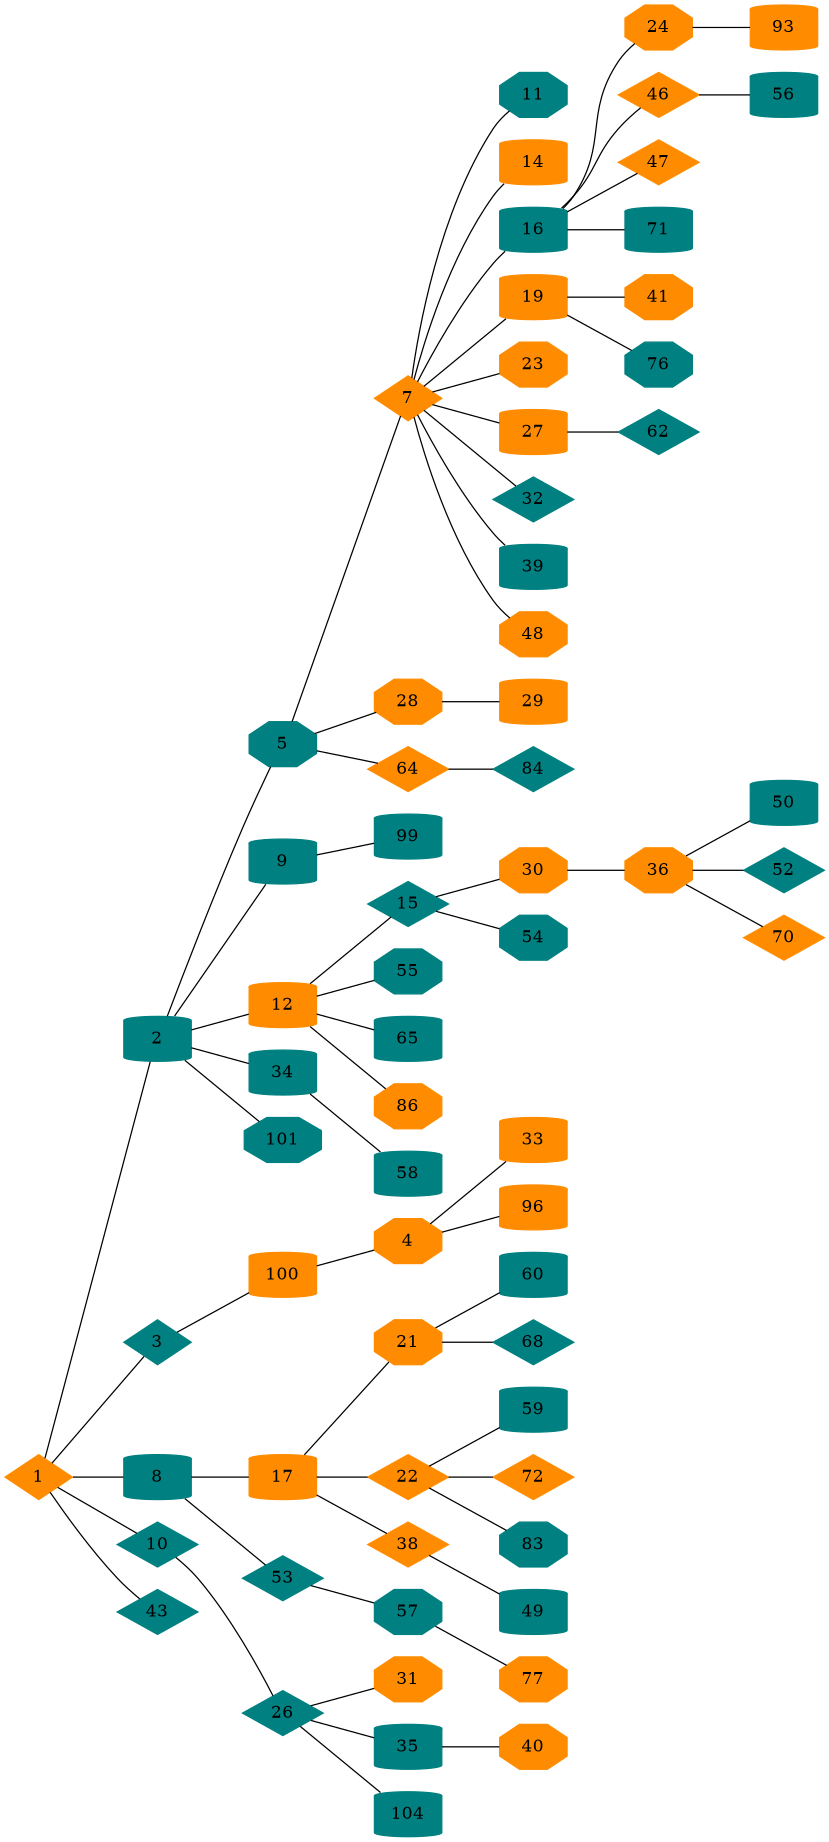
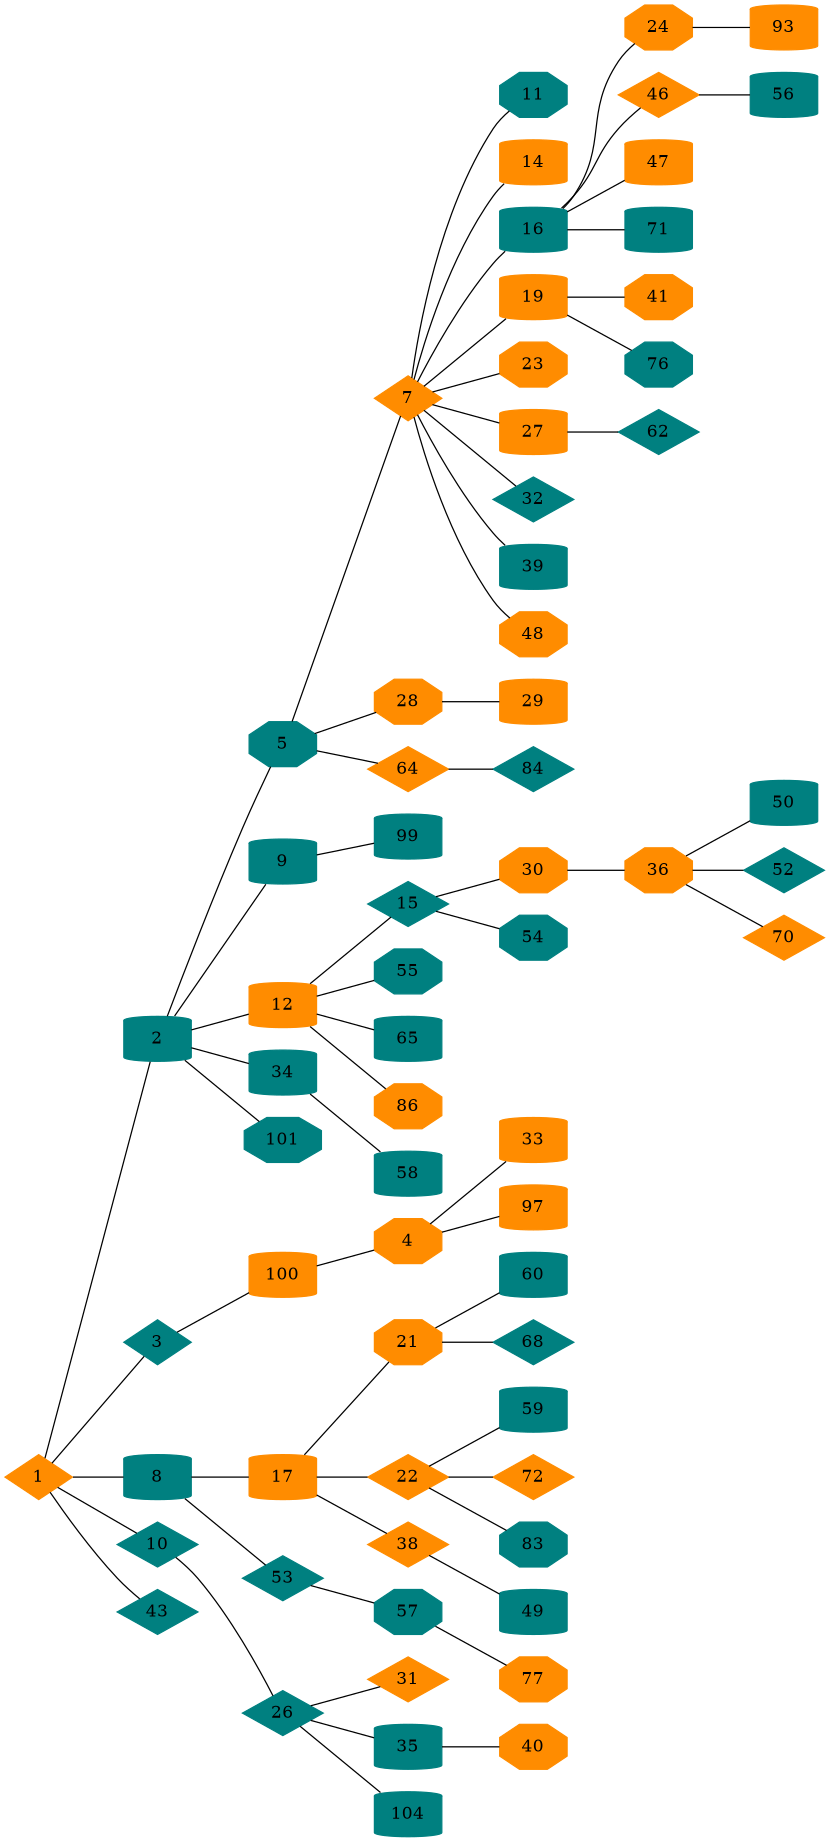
node "47": shape diamond -> cylinder
node "96": label "96" -> "97"
node "31": shape octagon -> diamond
